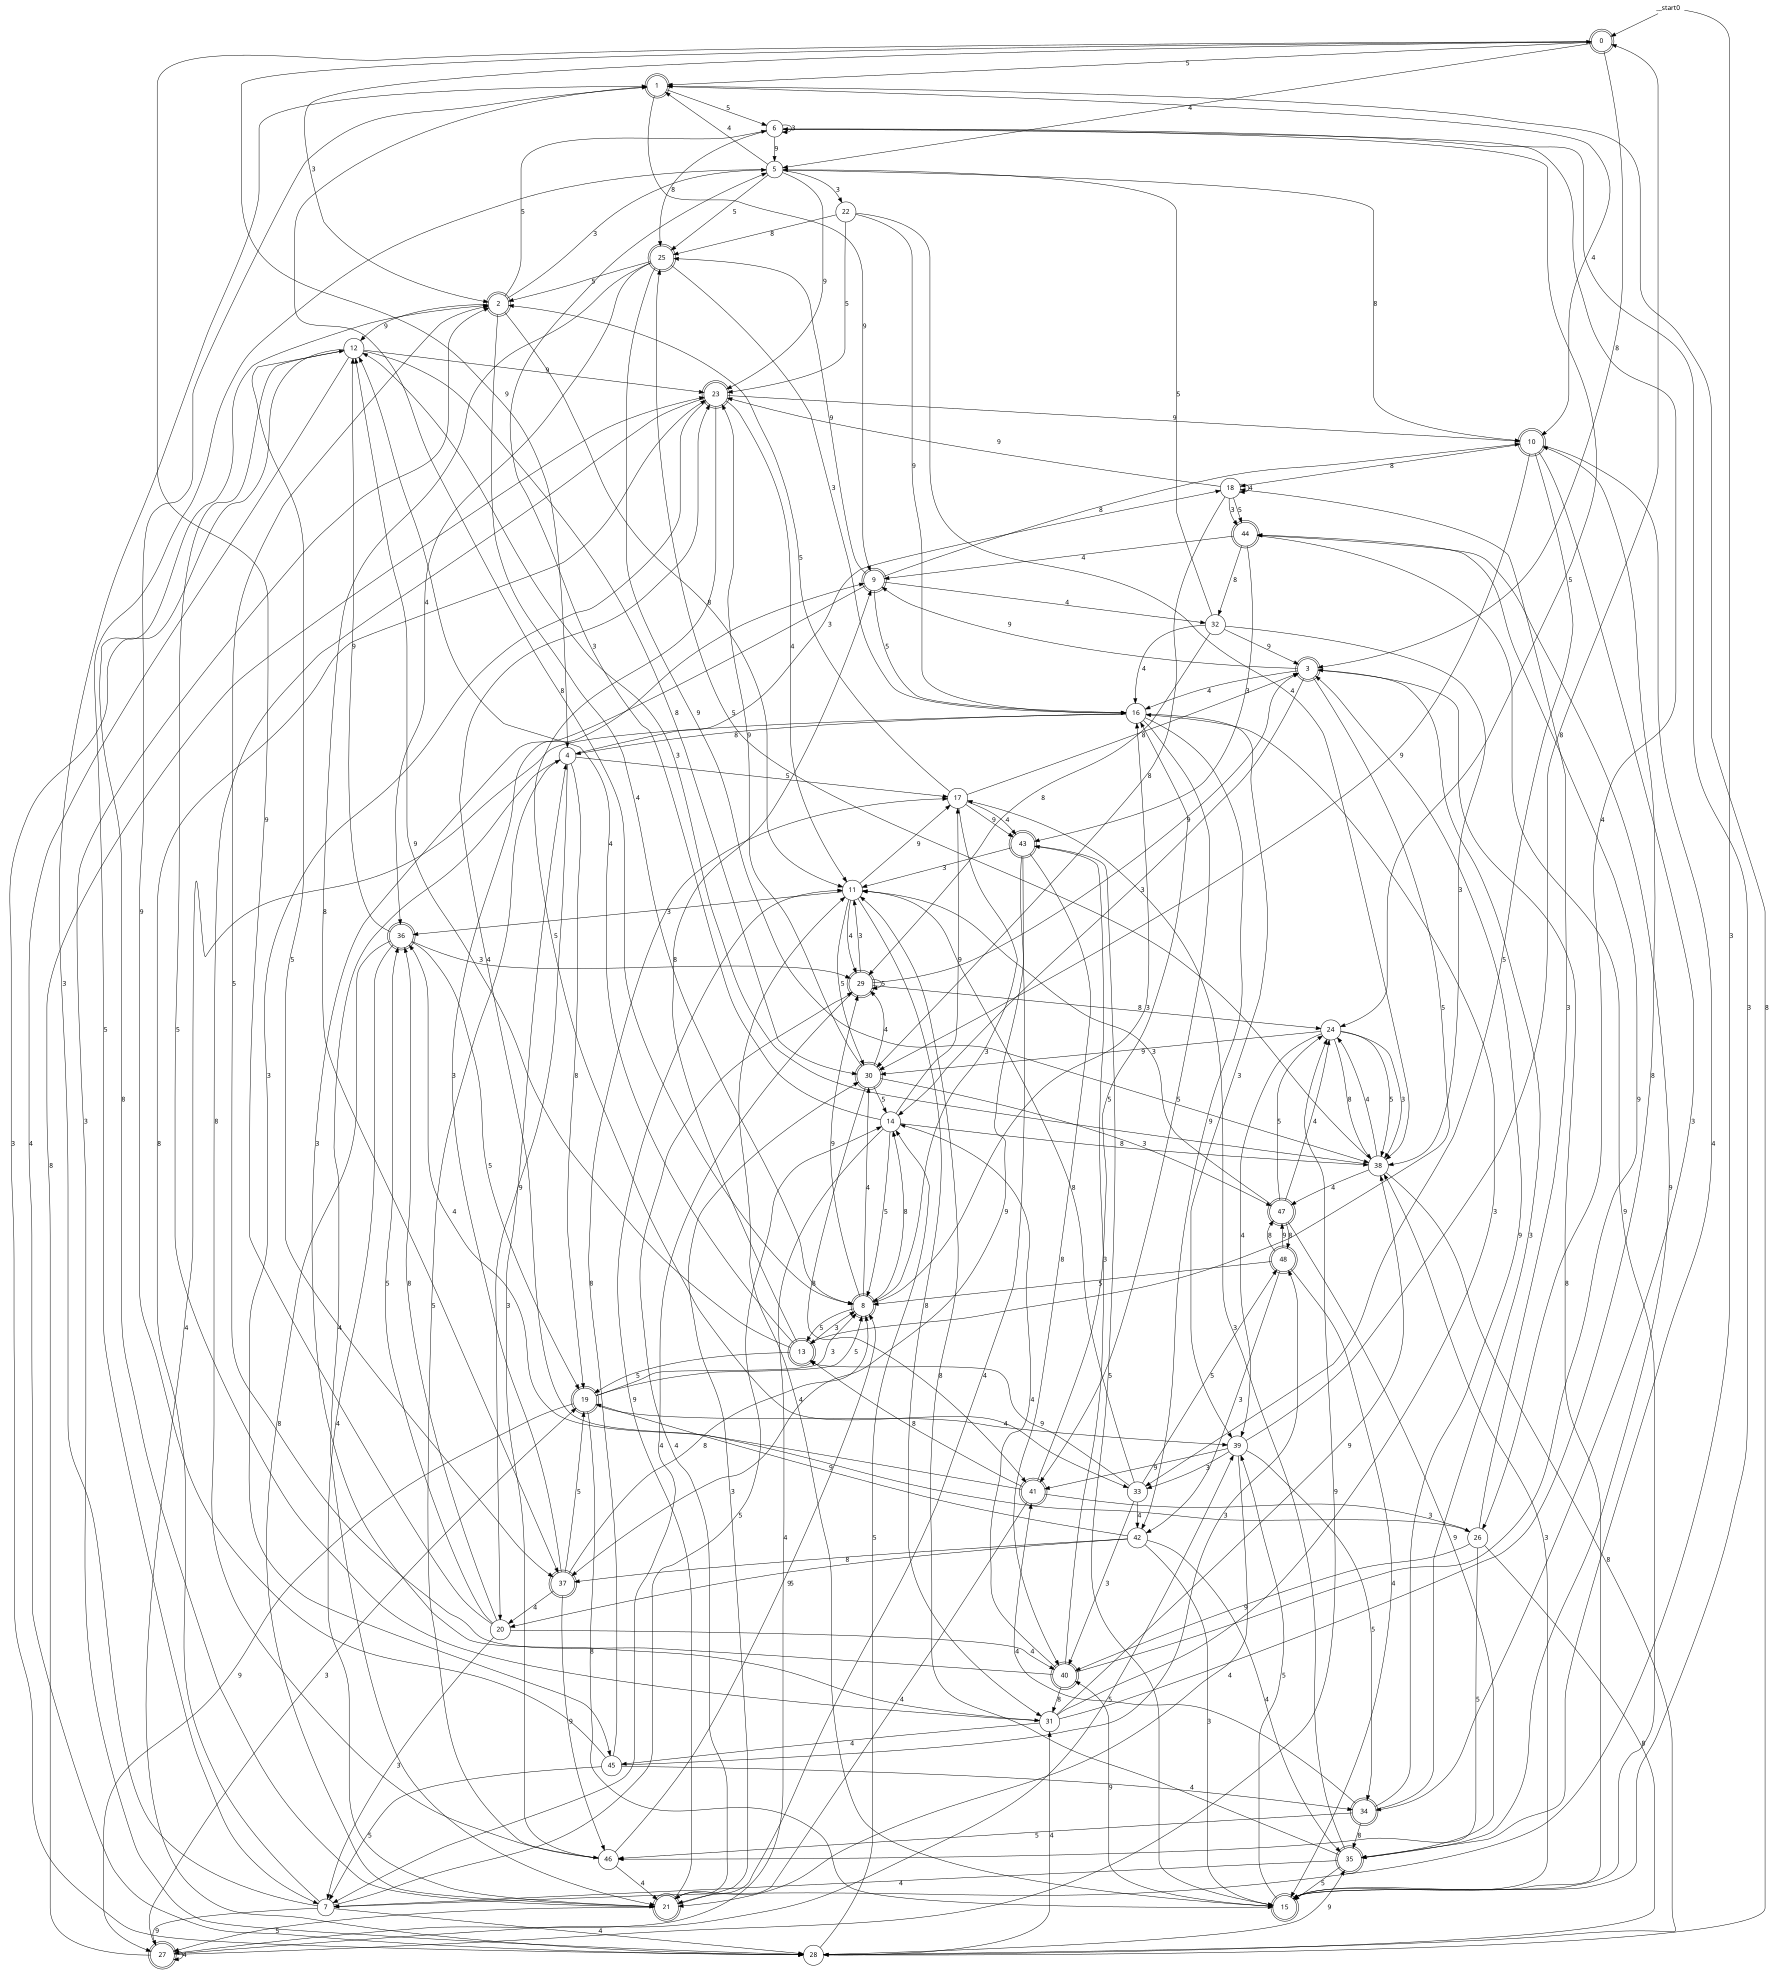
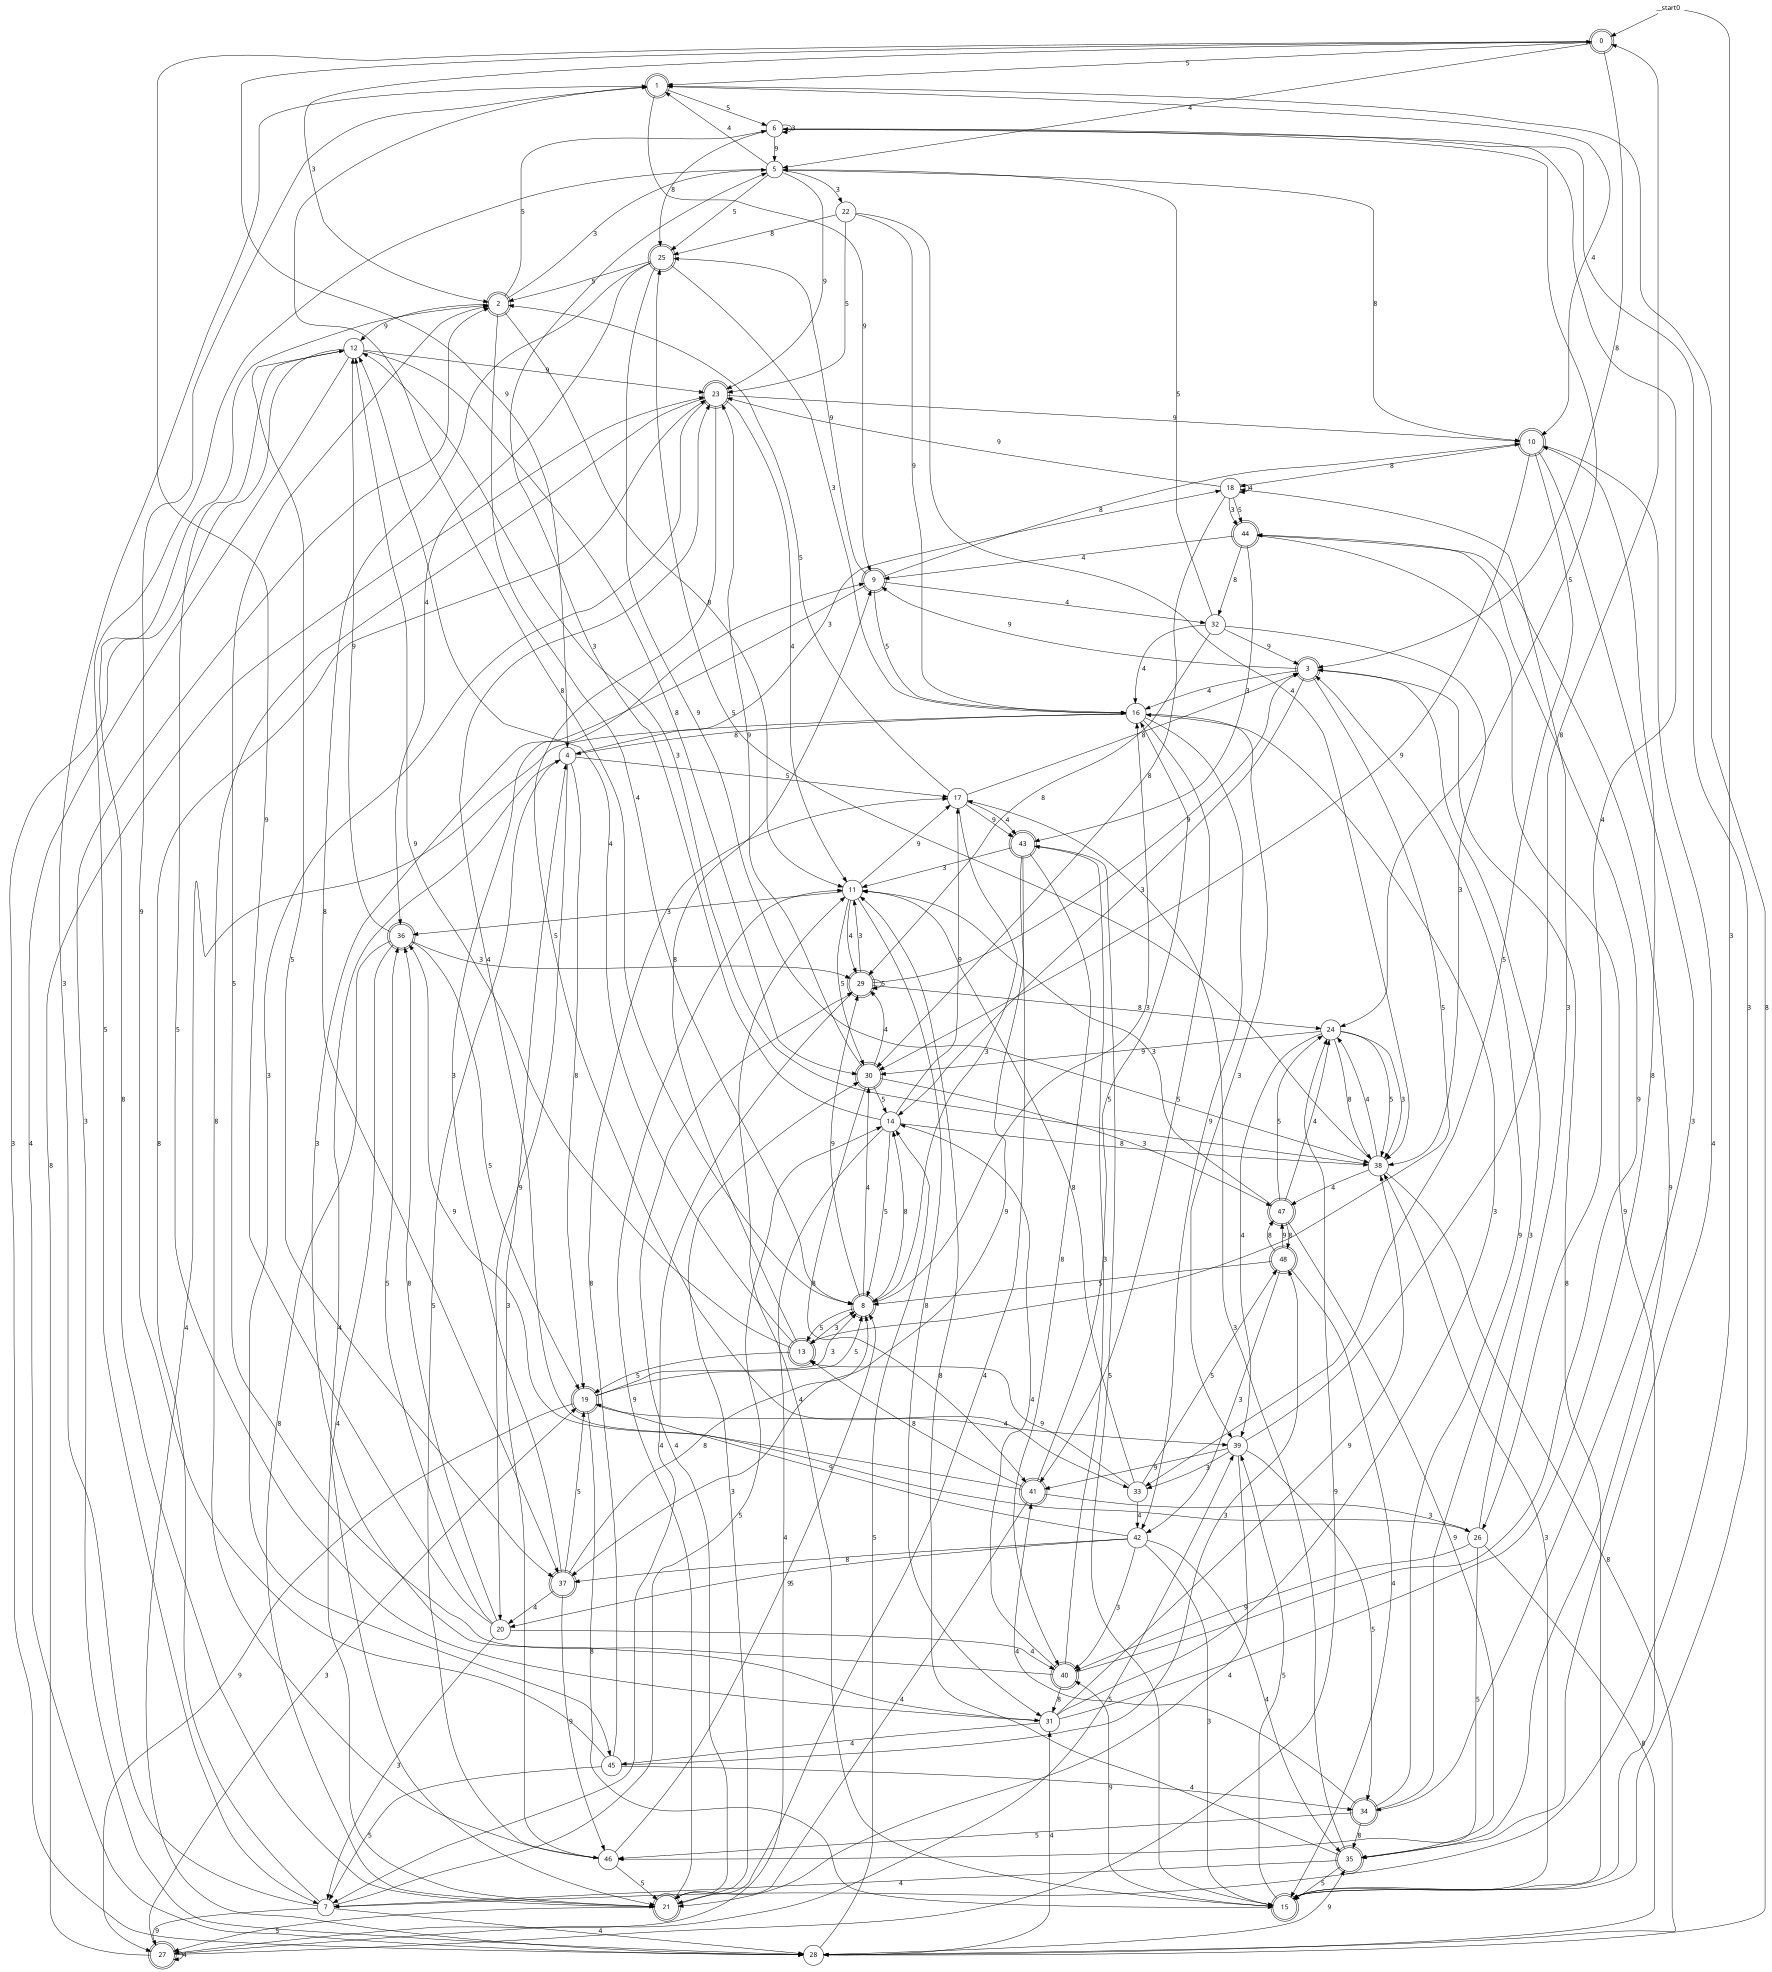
edge "41" -> "36": label "4" -> "9"
edge "33" -> "40": now "42" -> "40"
edge "46" -> "21": label "4" -> "5"
